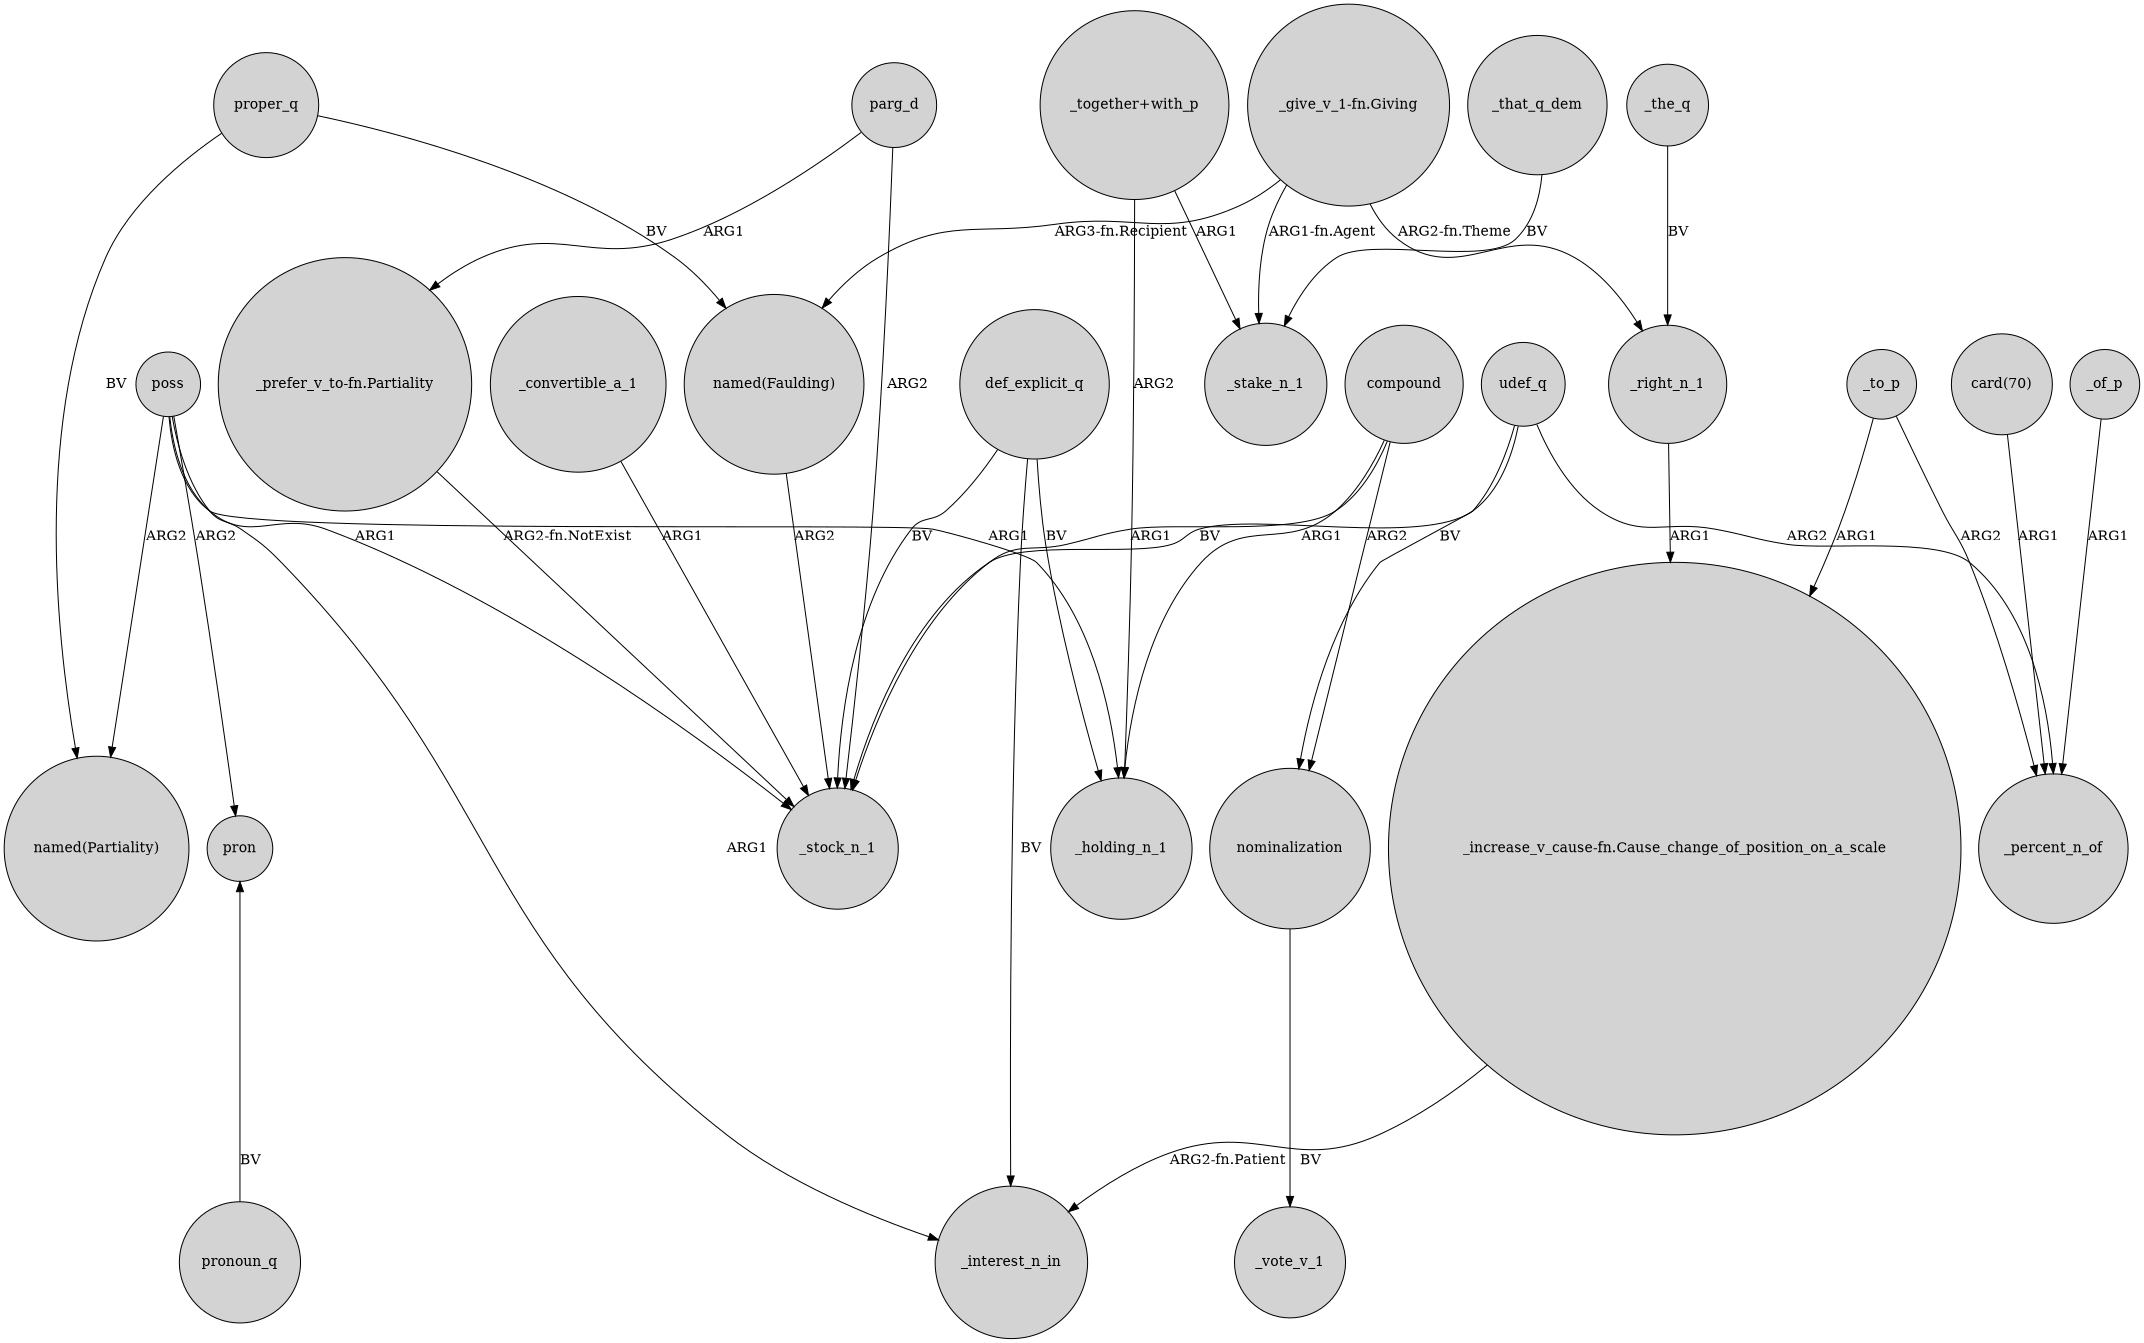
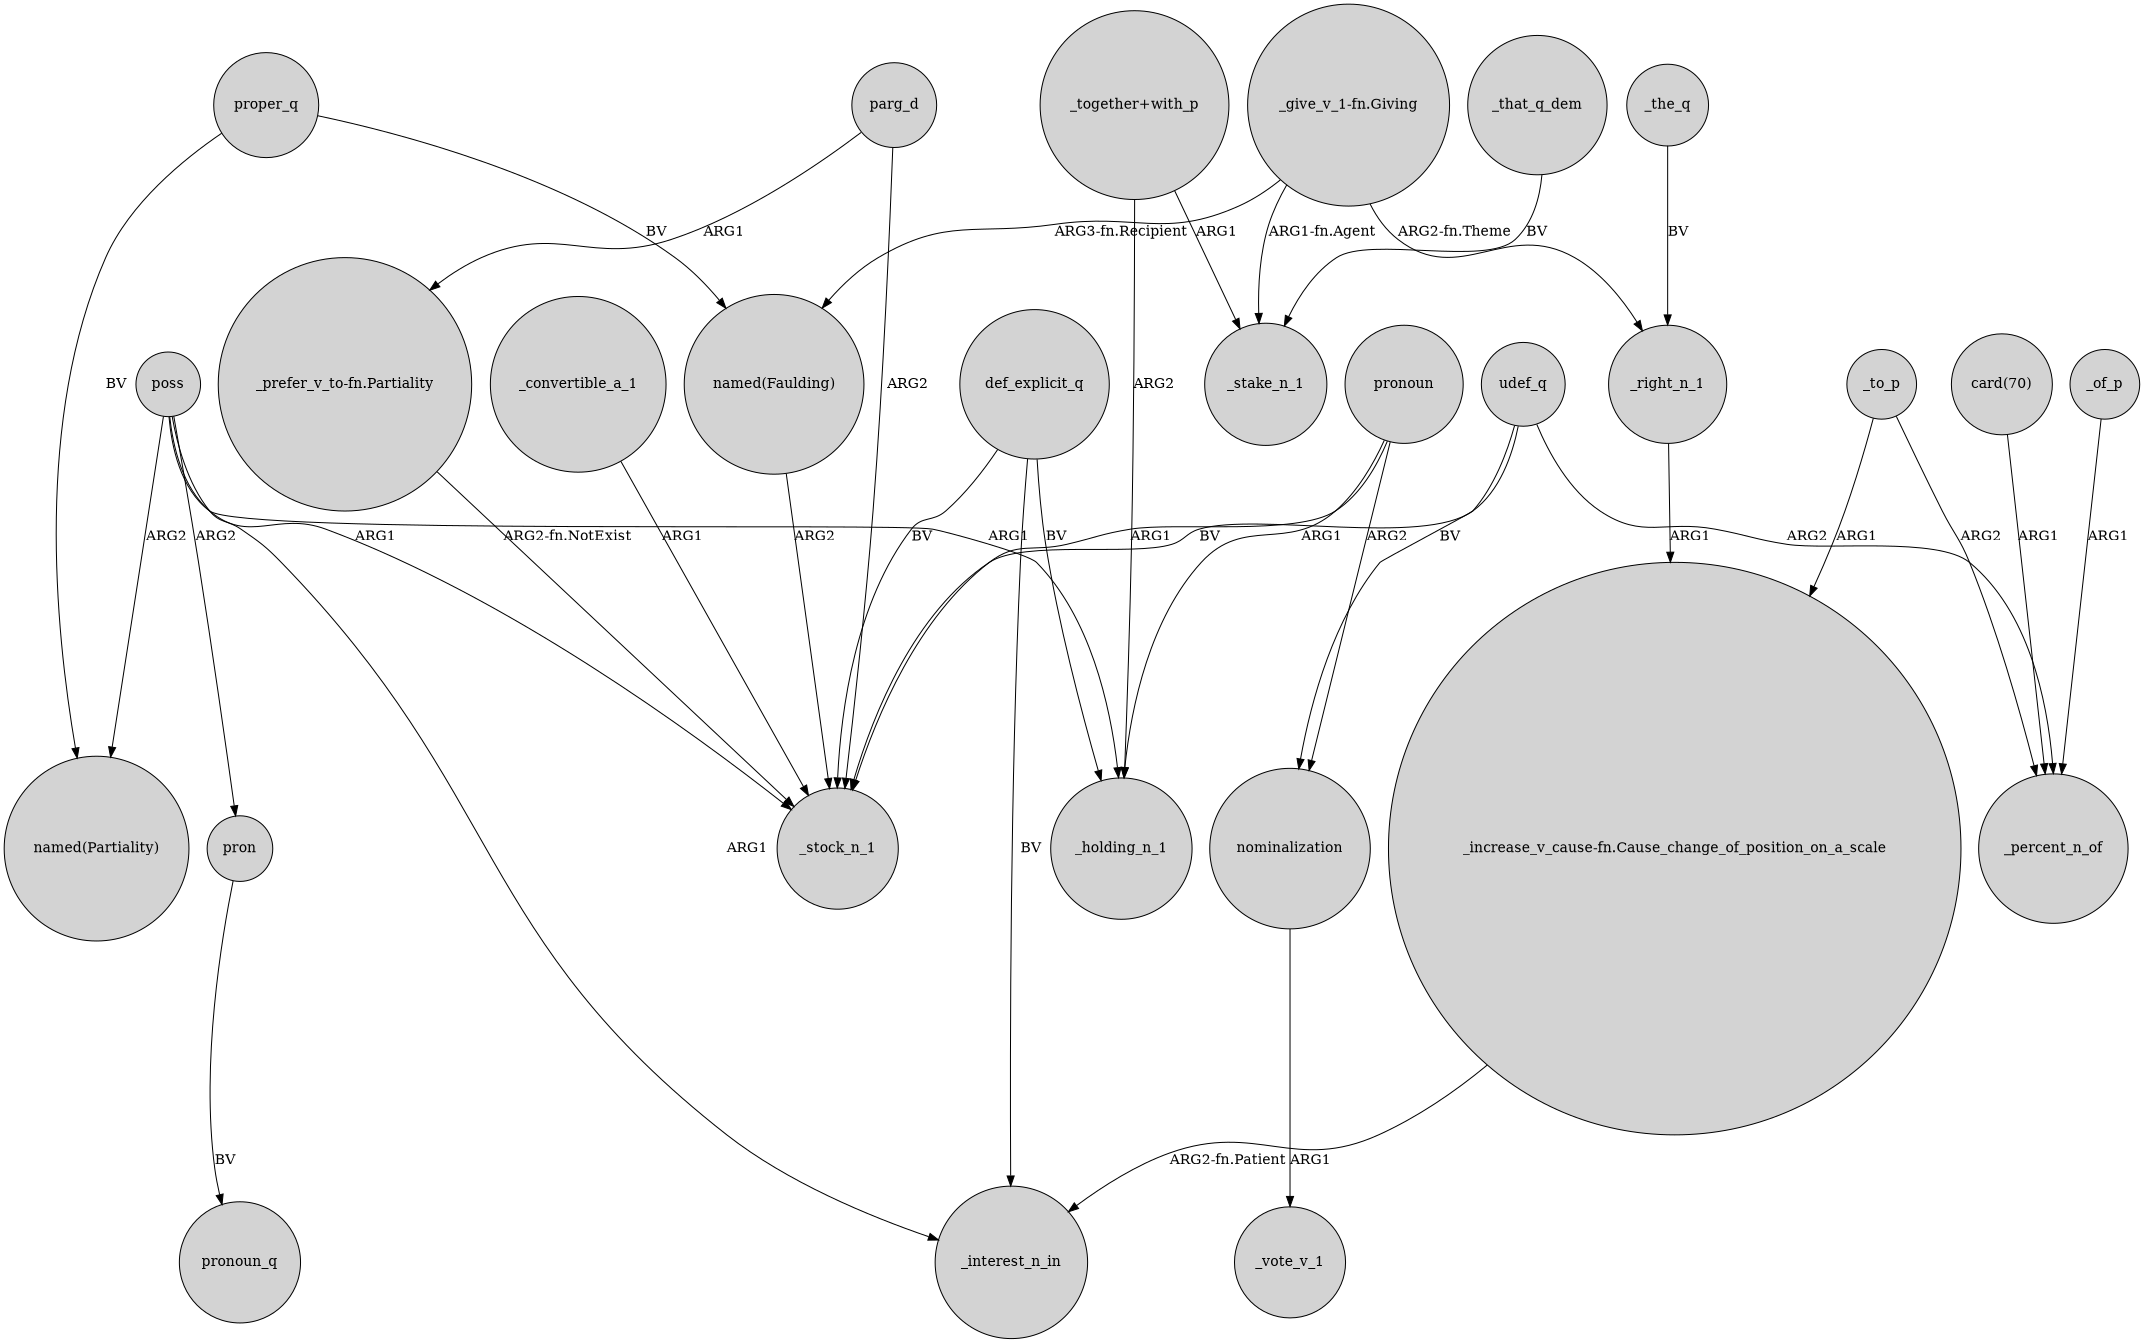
node "compound": label "compound" -> "pronoun"
edge "pronoun_q" -> "pron": reversed
edge "nominalization" -> "_vote_v_1": label "BV" -> "ARG1"
